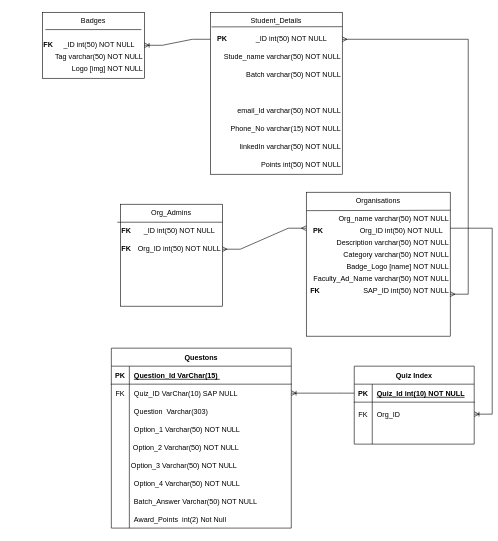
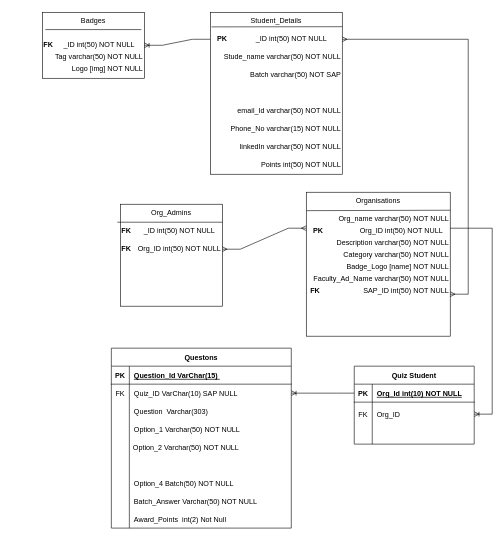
node "Batch varchar(50) NOT NULL": label "Batch varchar(50) NOT NULL" -> "Batch varchar(50) NOT SAP"
node "Quiz Index": label "Quiz Index" -> "Quiz Student"
node "Quiz_Id int(10) NOT NULL": label "Quiz_Id int(10) NOT NULL" -> "Org_Id int(10) NOT NULL"
node "Option_3 Varchar(50) NOT NULL": removed
node "Option_4 Varchar(50) NOT NULL": label "Option_4 Varchar(50) NOT NULL" -> "Option_4 Batch(50) NOT NULL"
